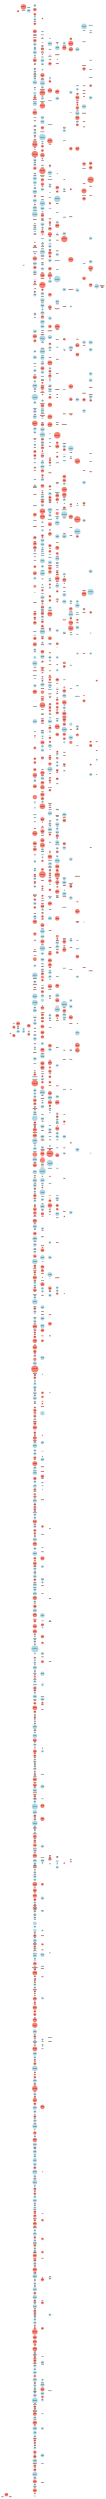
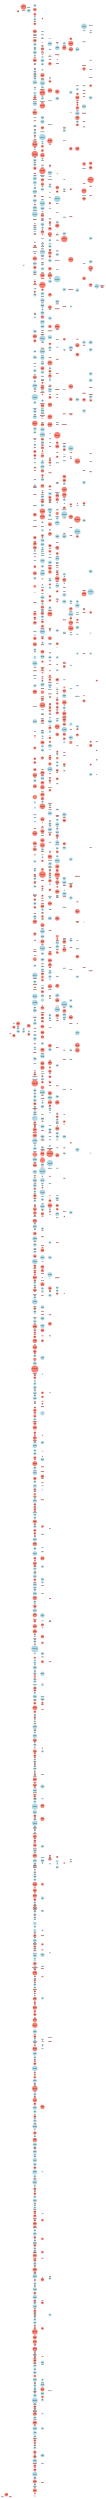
node "folio_total_mapcount": fillcolor salmon -> lightblue
